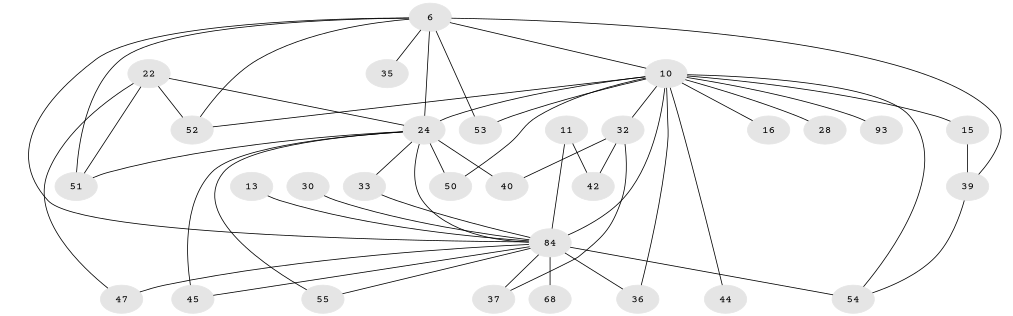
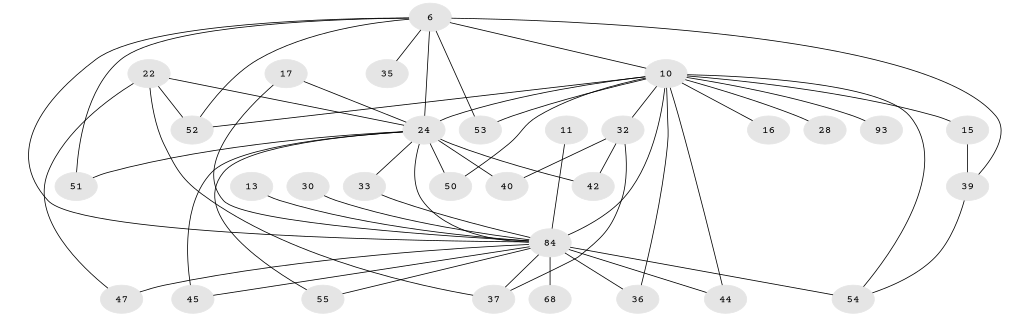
node "17": added
edge "22" -- "51": now "22" -- "37"
edge "11" -- "42": now "24" -- "42"
edge "84" -- "44": added
